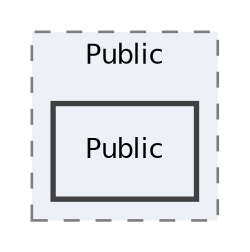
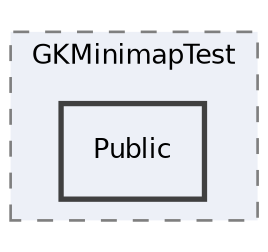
cluster "Public": label "Public" -> "GKMinimapTest"
